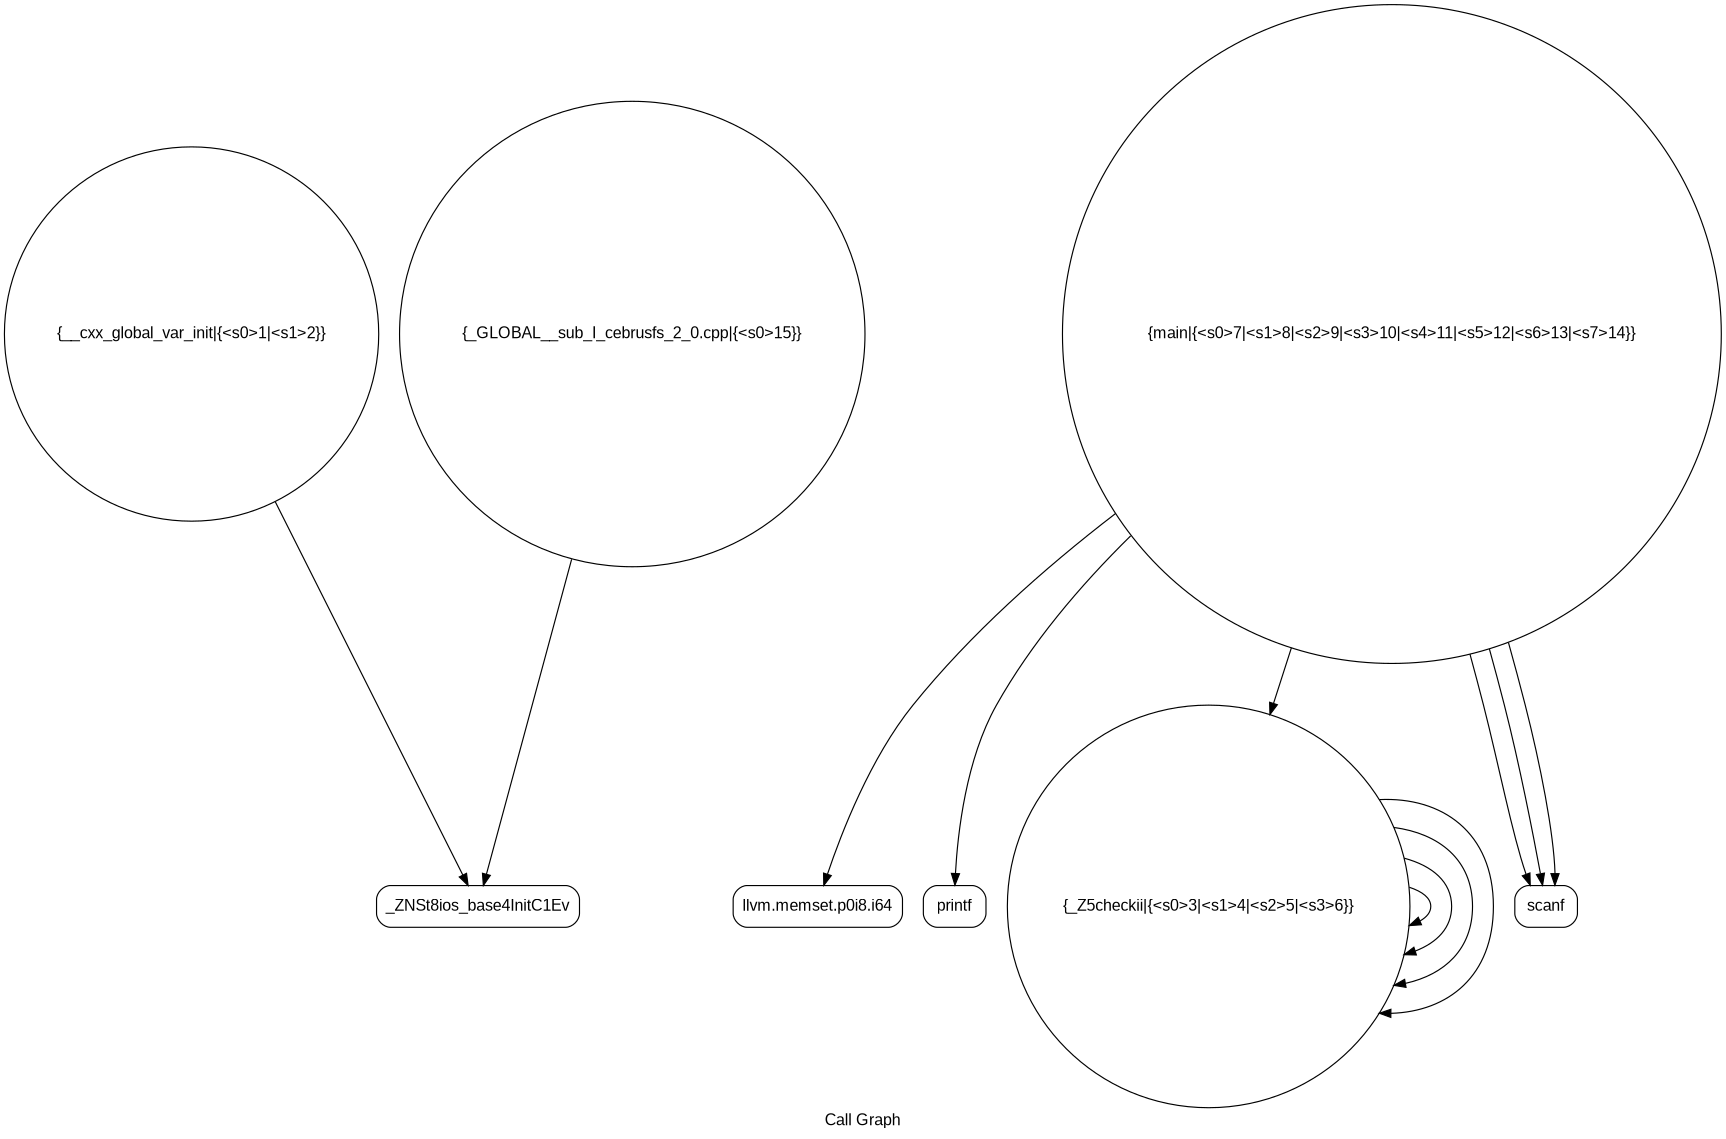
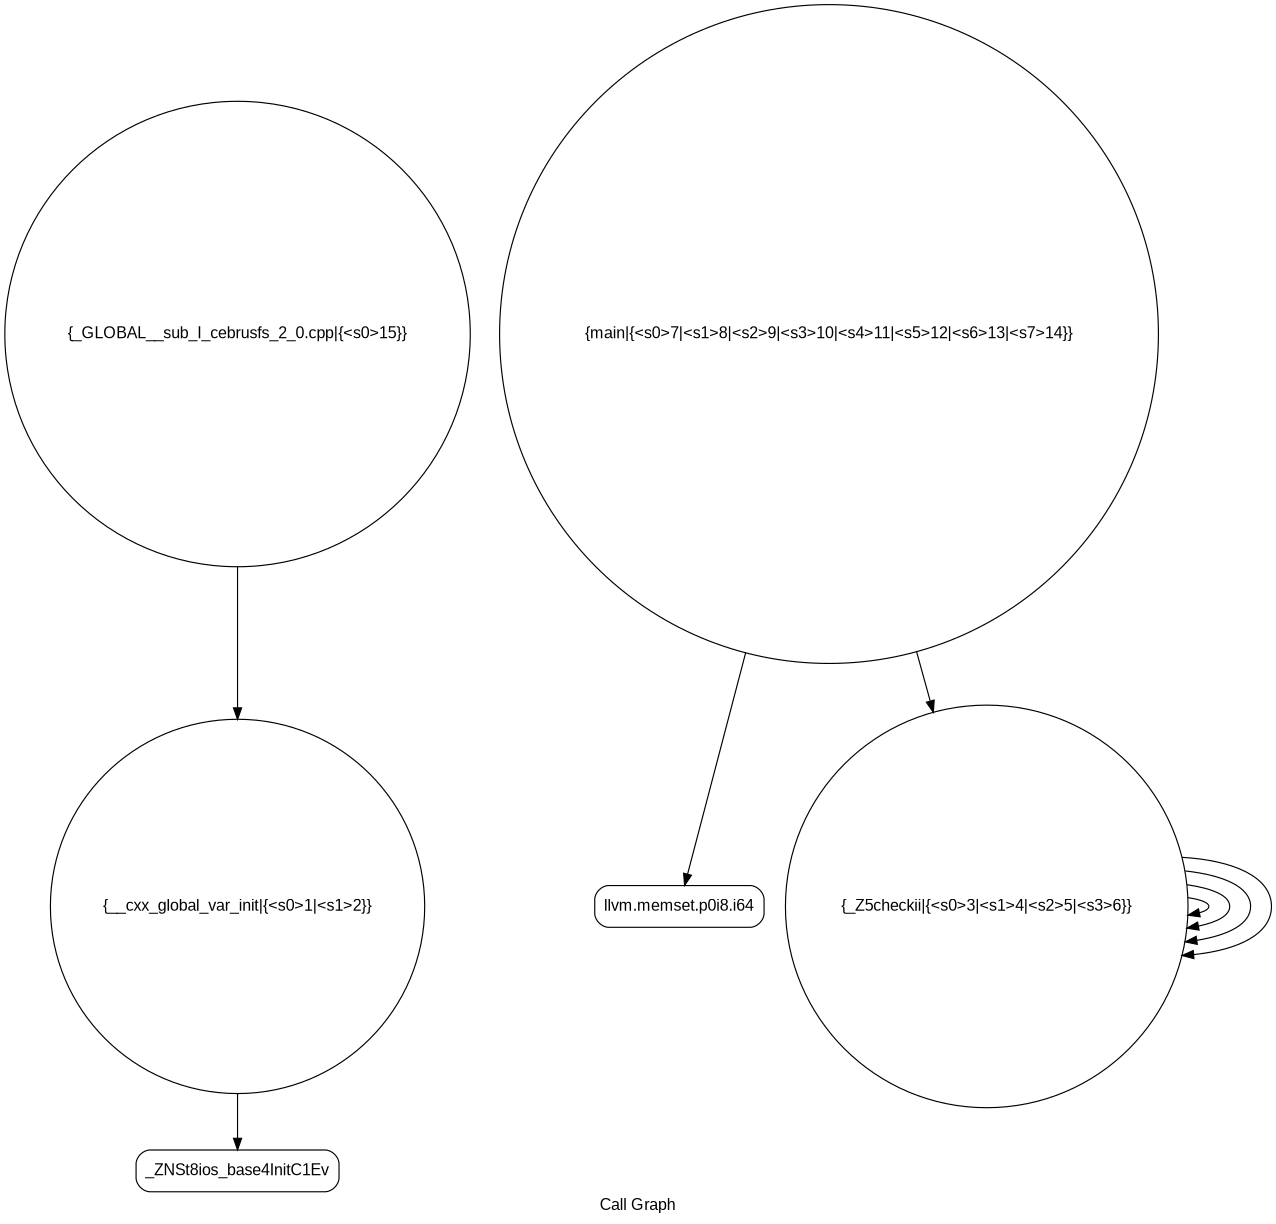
edge "{_GLOBAL__sub_I_cebrusfs_2_0.cpp|{<s0>15}}" -> "_ZNSt8ios_base4InitC1Ev": now "{_GLOBAL__sub_I_cebrusfs_2_0.cpp|{<s0>15}}" -> "{__cxx_global_var_init|{<s0>1|<s1>2}}"
node "printf": removed
node "scanf": removed
